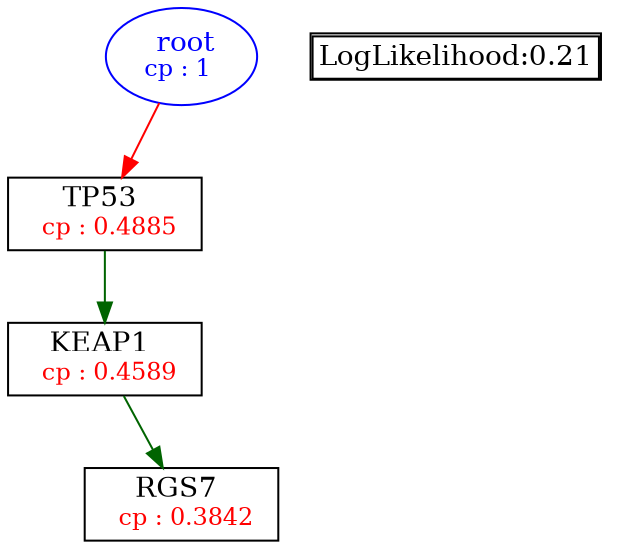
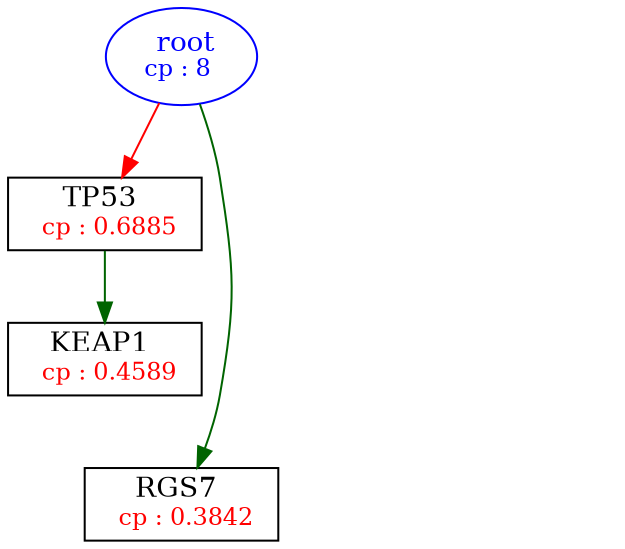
node "LogLikelihood:0.21": removed
node "root": text "cp : 1" -> "cp : 8"
node "TP53": text "cp : 0.4885" -> "cp : 0.6885"
edge "KEAP1" -> "RGS7": now "root" -> "RGS7"
